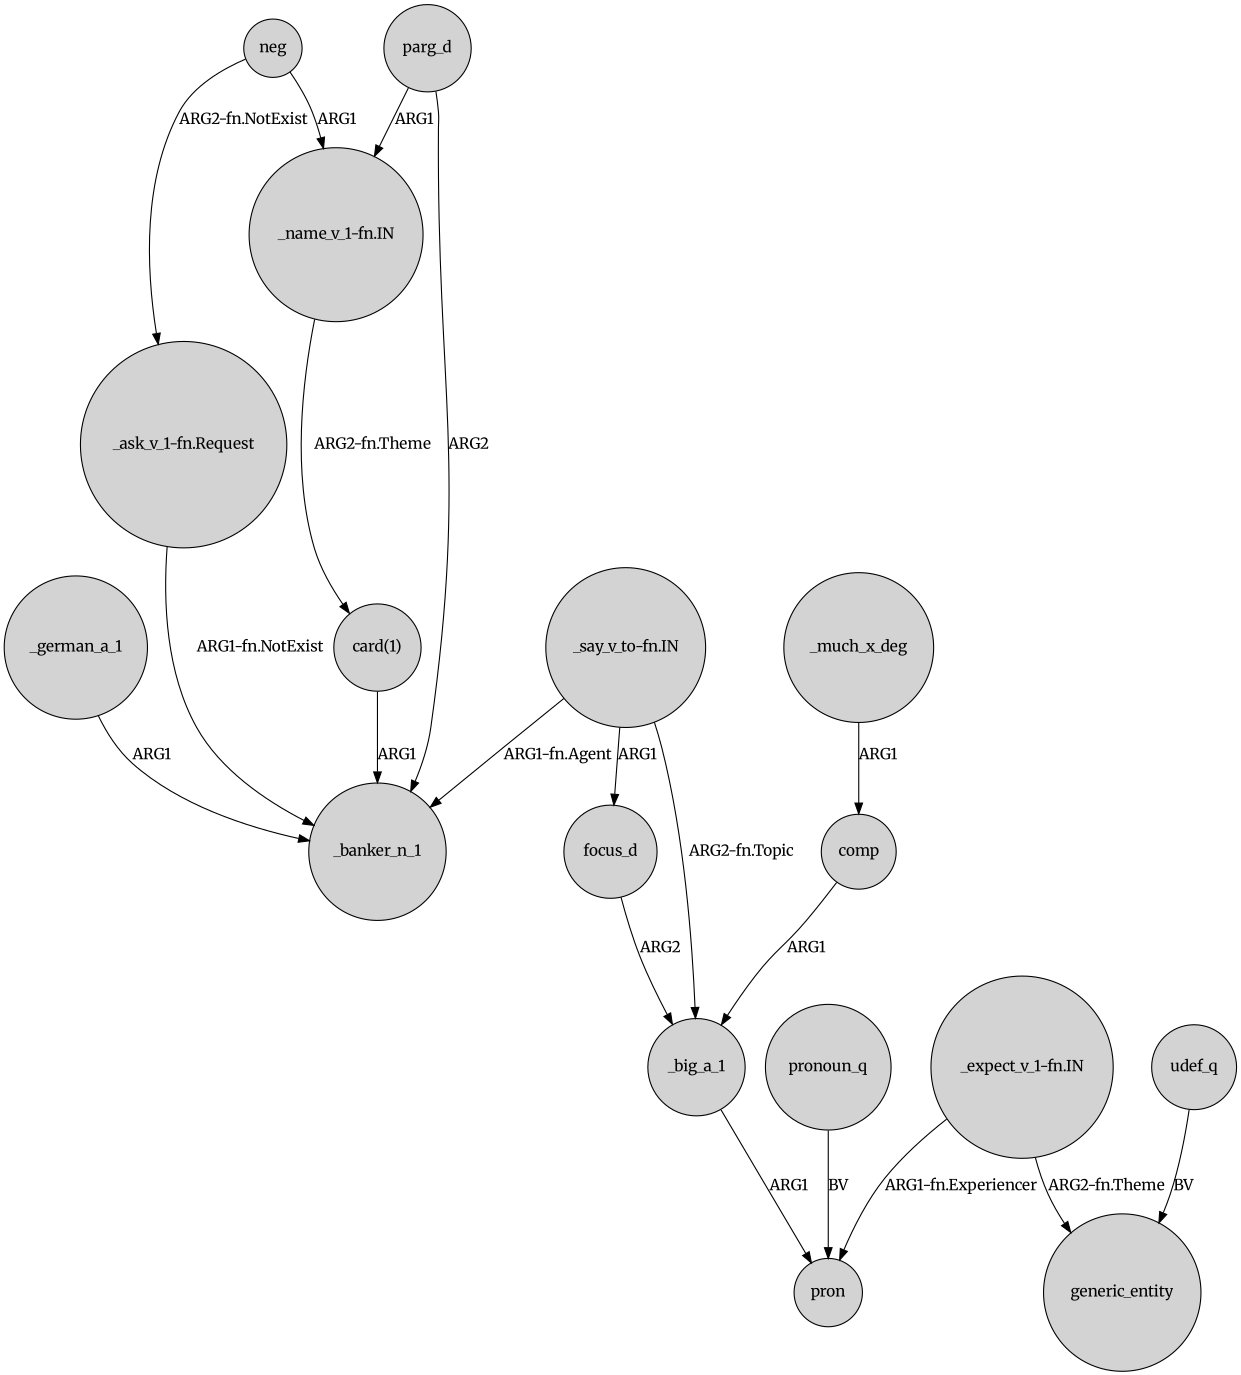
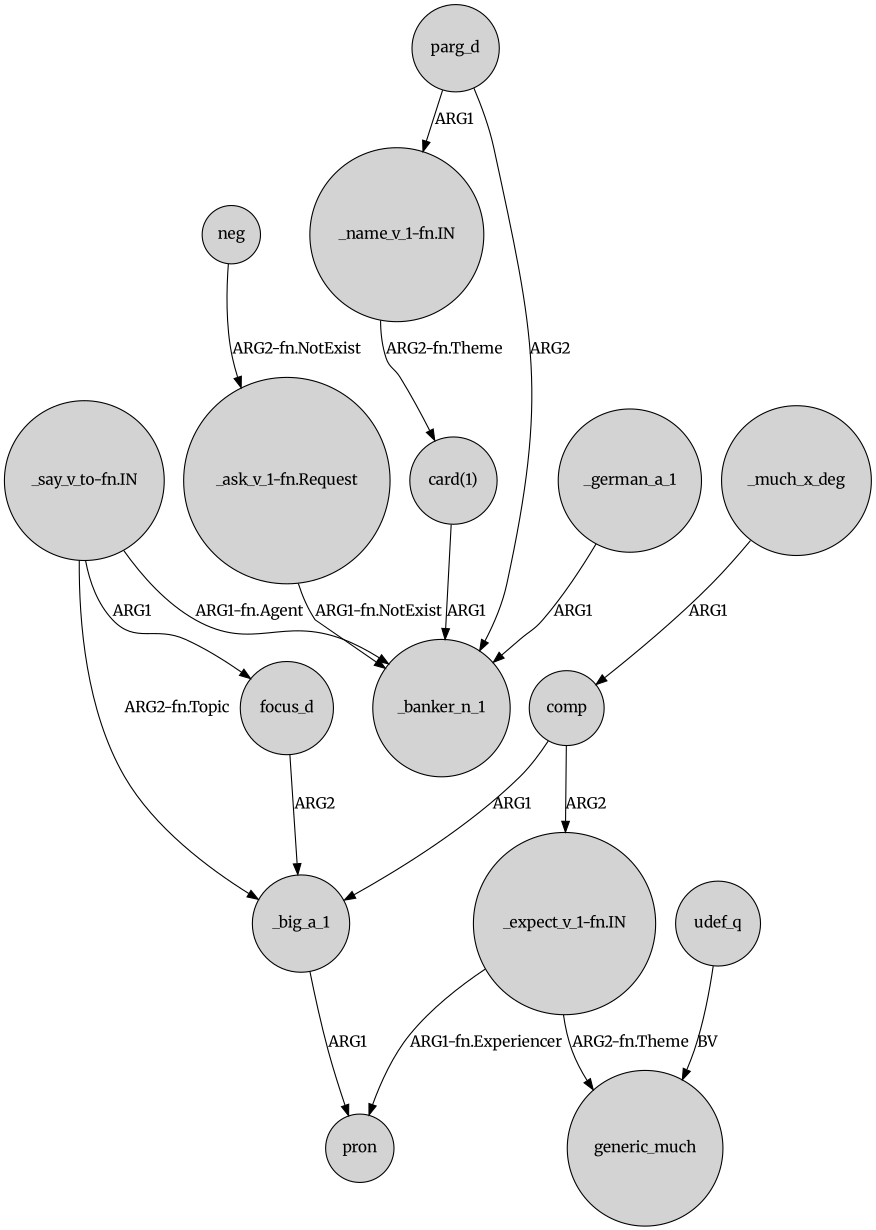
edge "neg" -> "_name_v_1-fn.IN": removed, label "ARG1"
edge "comp" -> "_expect_v_1-fn.IN": added, label "ARG2"
node "pronoun_q": removed
node "generic_entity": label "generic_entity" -> "generic_much"
